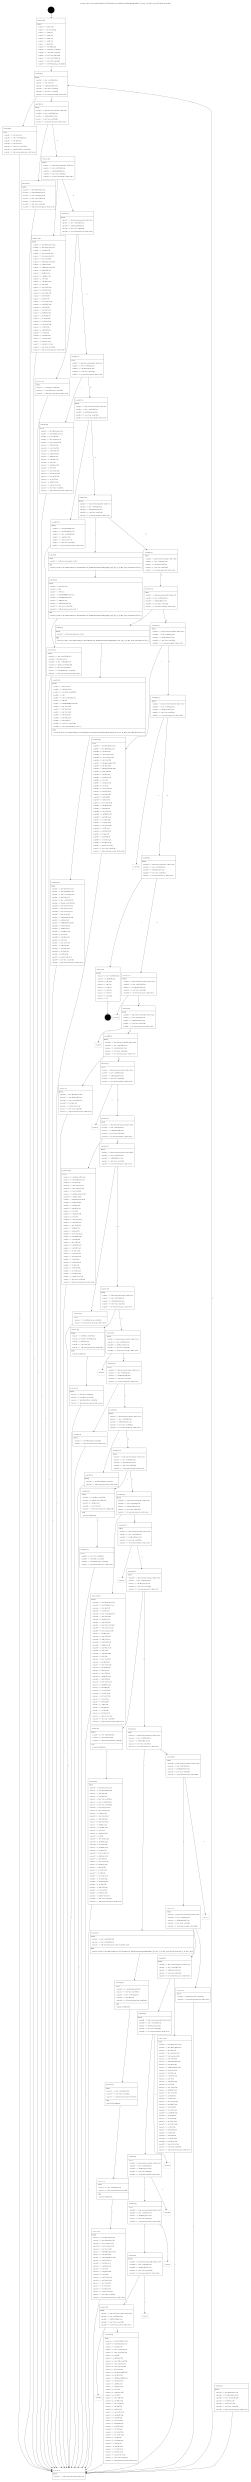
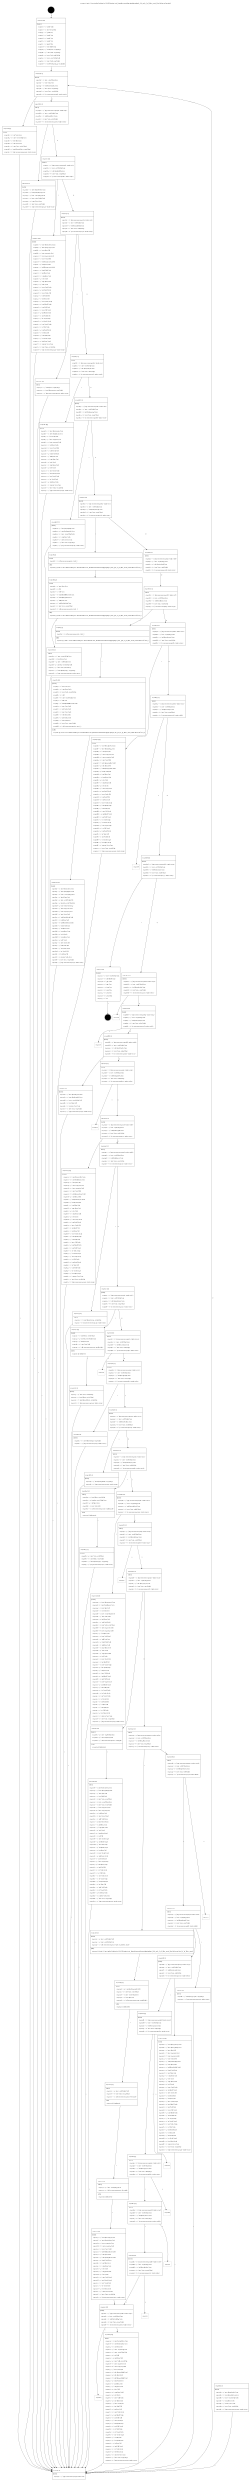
edge "0x40227a [93]" -> "0x402419 [5]": now "0x40227a [93]" -> "0x401aec [25]"
